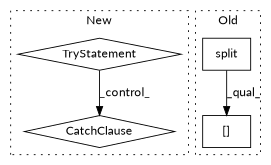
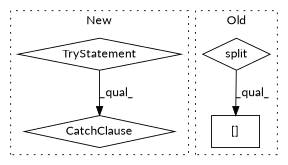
node "split": shape box -> diamond
edge "TryStatement" -> "CatchClause": label "_control_" -> "_qual_"
